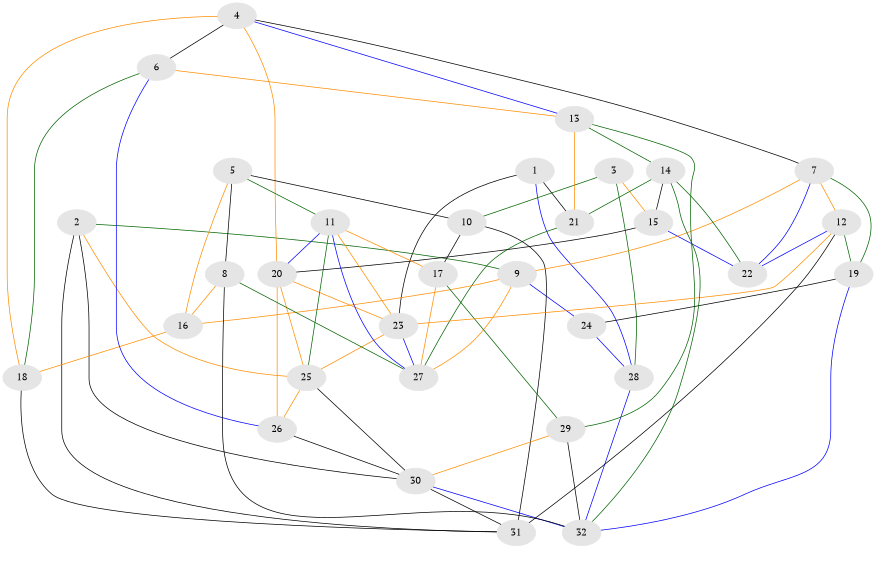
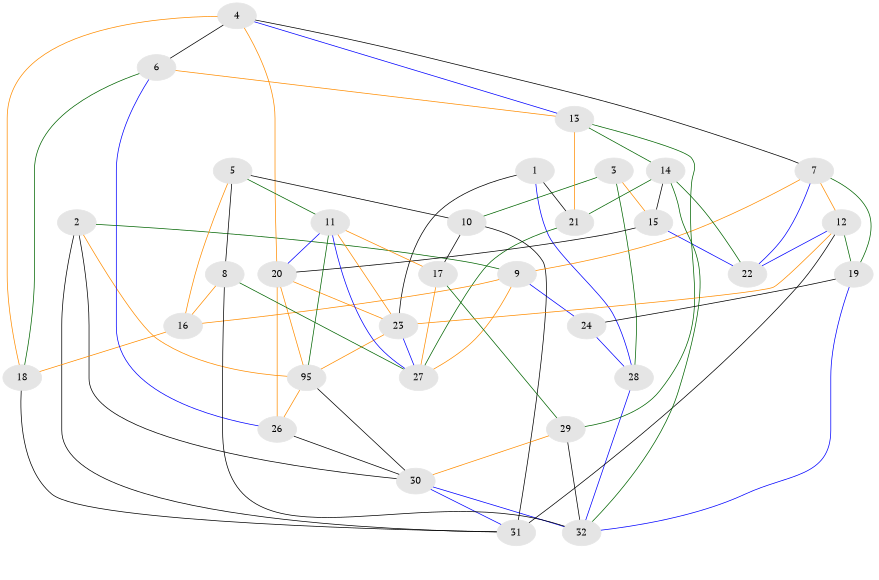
node "25": label "25" -> "95"
edge "30" -- "31": color black -> blue
